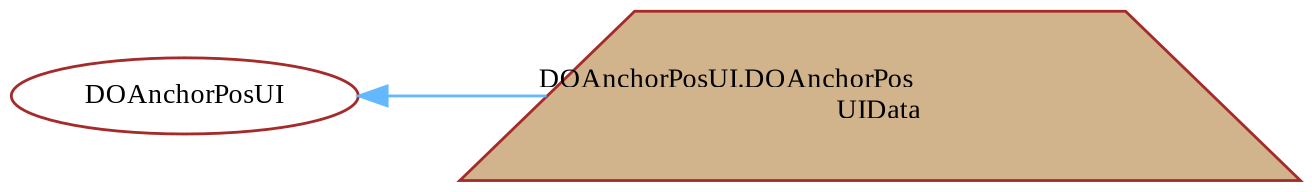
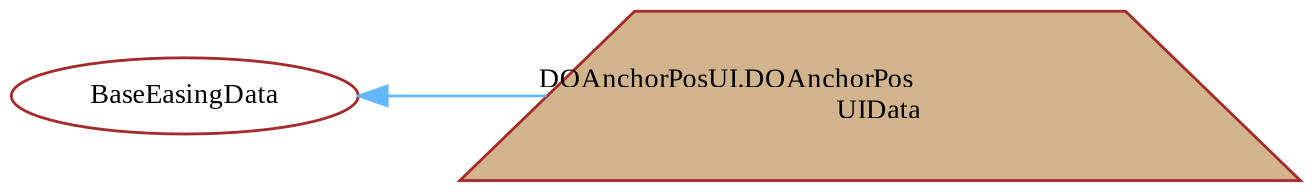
node "DOAnchorPosUI": label "DOAnchorPosUI" -> "BaseEasingData"
